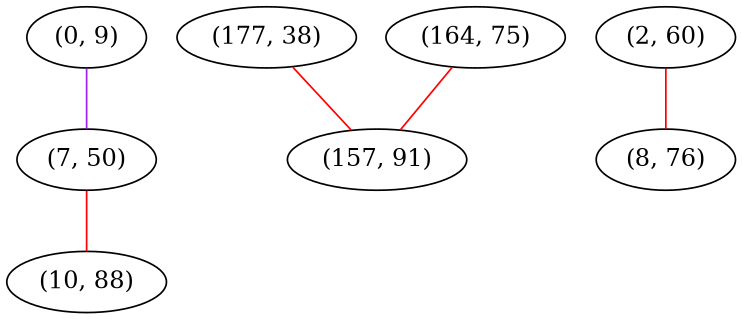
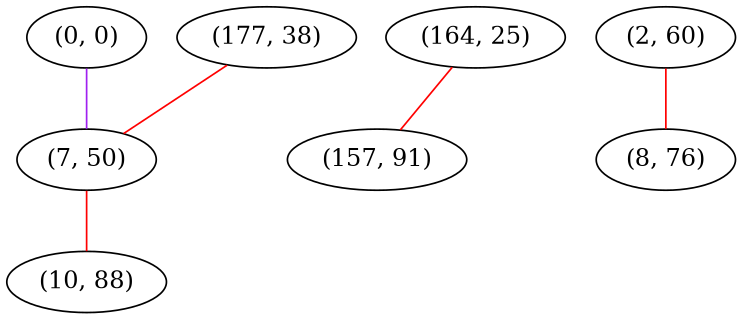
node "(0, 9)": label "(0, 9)" -> "(0, 0)"
node "(164, 75)": label "(164, 75)" -> "(164, 25)"
edge "(177, 38)" -- "(157, 91)": now "(177, 38)" -- "(7, 50)"
